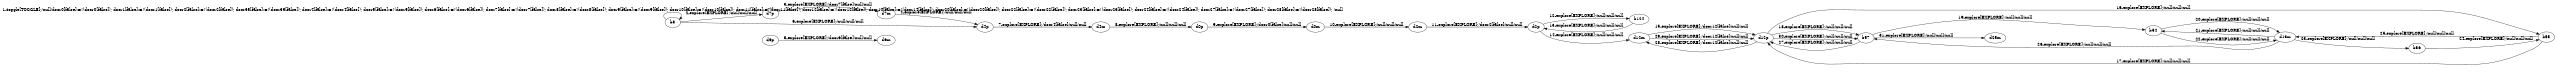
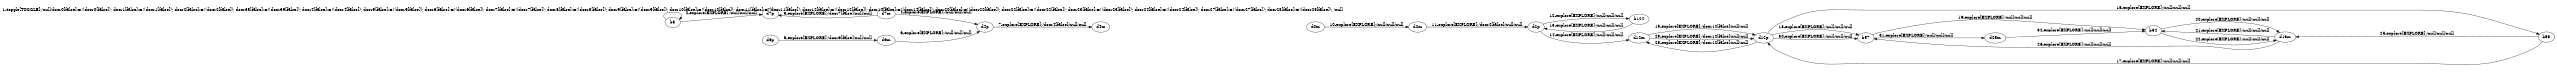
edge "d7p" -> "d7m": reversed
edge "b8" -> "d4p": now "d6m" -> "d4p"
node "d0p": removed
edge "d25m" -> "b54": added, label "32-explore[EXPLORE];/null/null/null"
node "b56": removed
edge "b57" -> "d12p": removed, label "27-explore[EXPLORE];/null/null/null"
